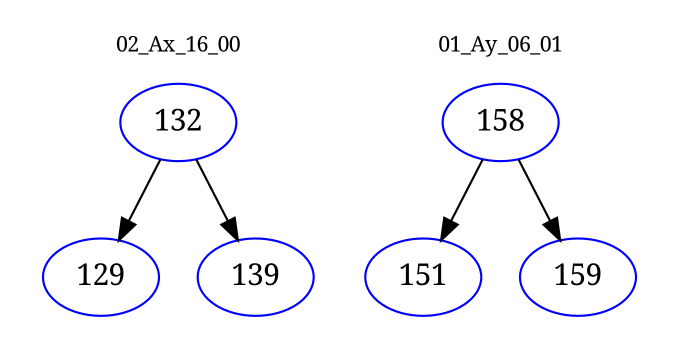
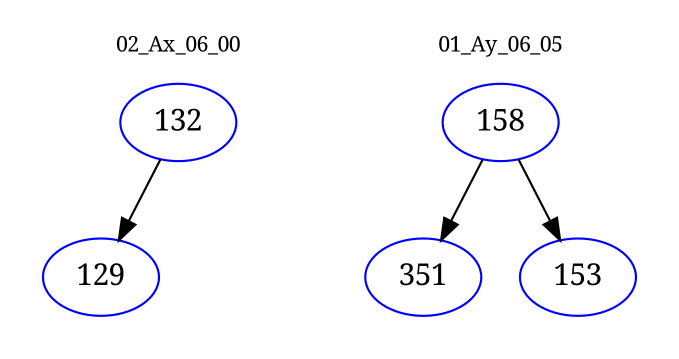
cluster "02_Ax_16_00": label "02_Ax_16_00" -> "02_Ax_06_00"
cluster "01_Ay_06_01": label "01_Ay_06_01" -> "01_Ay_06_05"
node "139": removed
node "151": label "151" -> "351"
node "159": label "159" -> "153"
